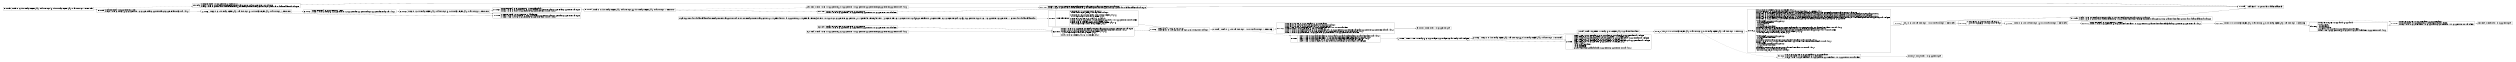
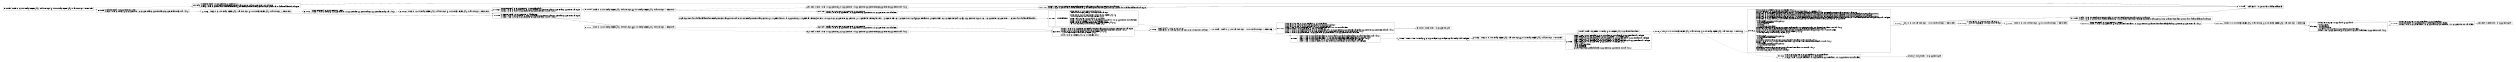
node "0: 0x0000": text "MTH_ENTER_METHOD" -> "MTH_ENTER_BLOCK"
node "33: 0x00d7": added
